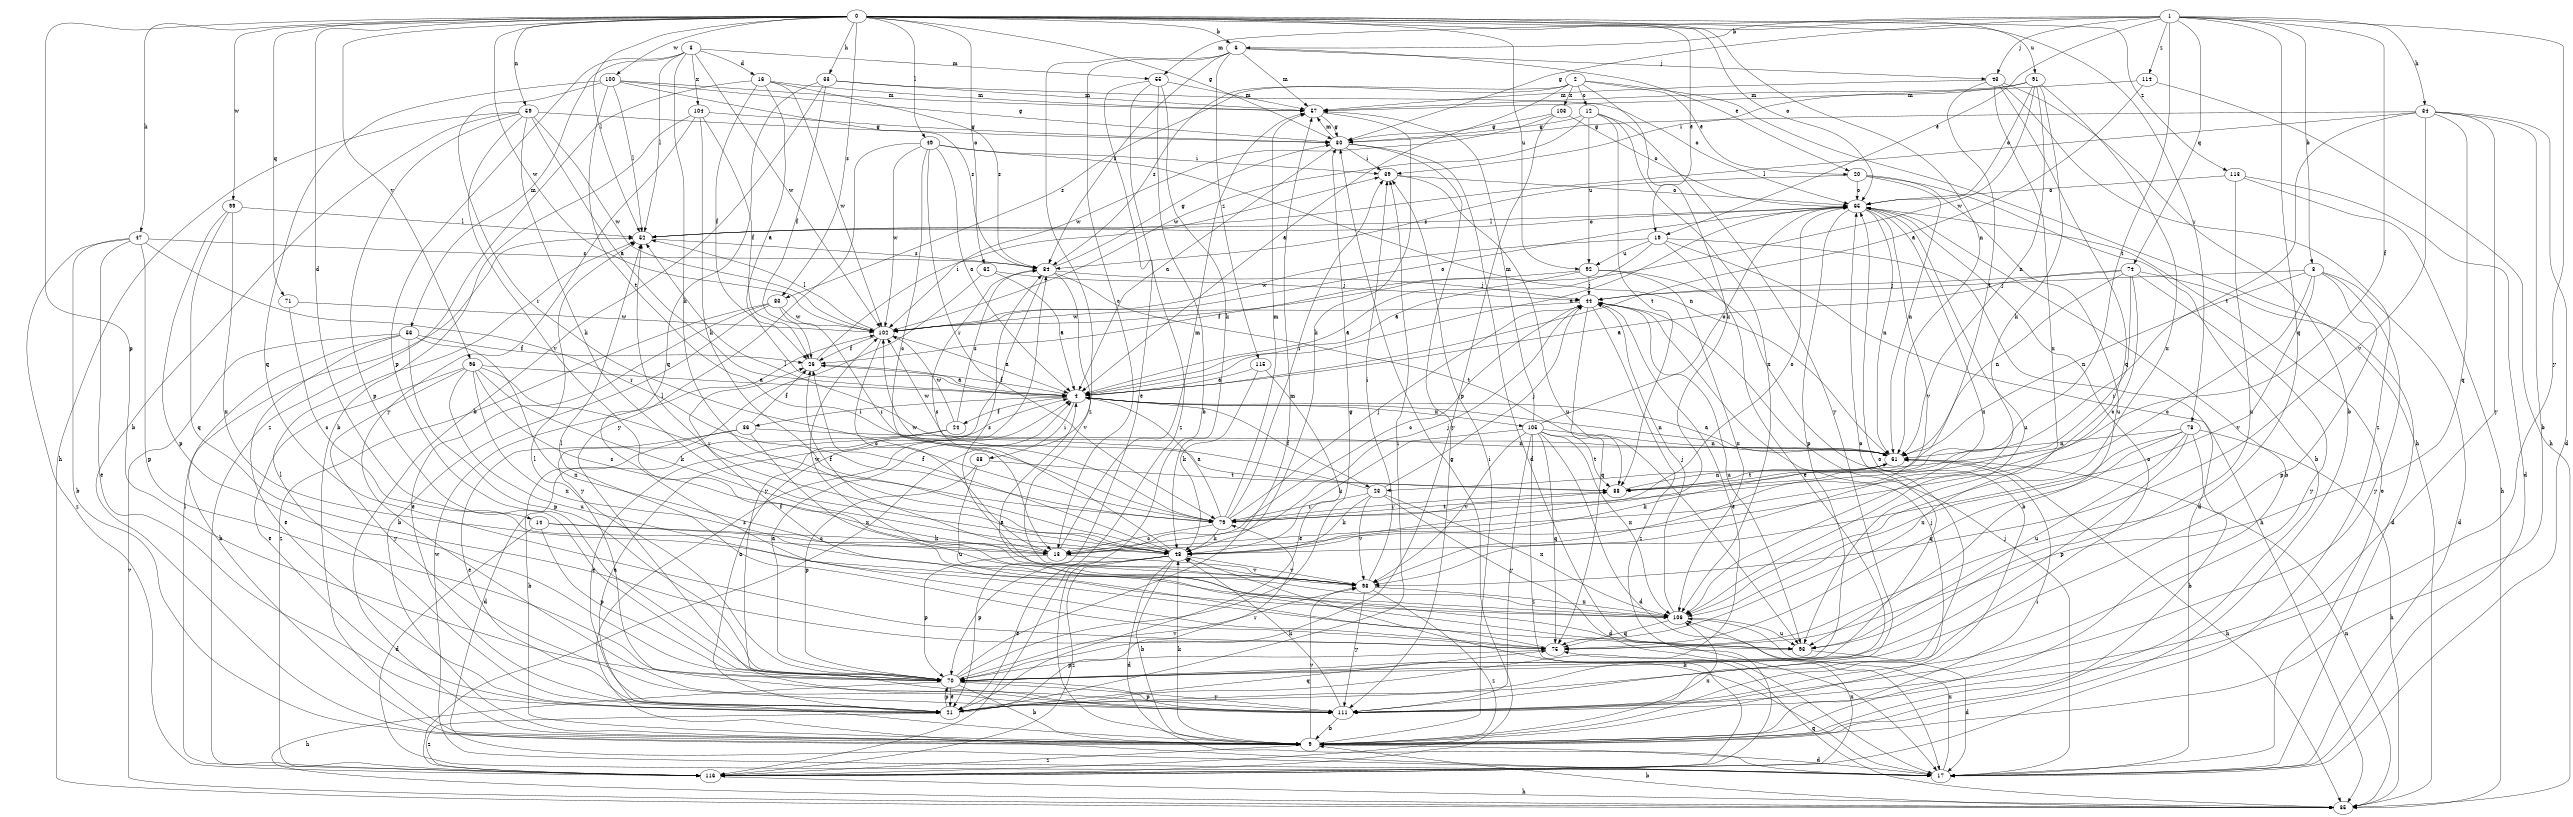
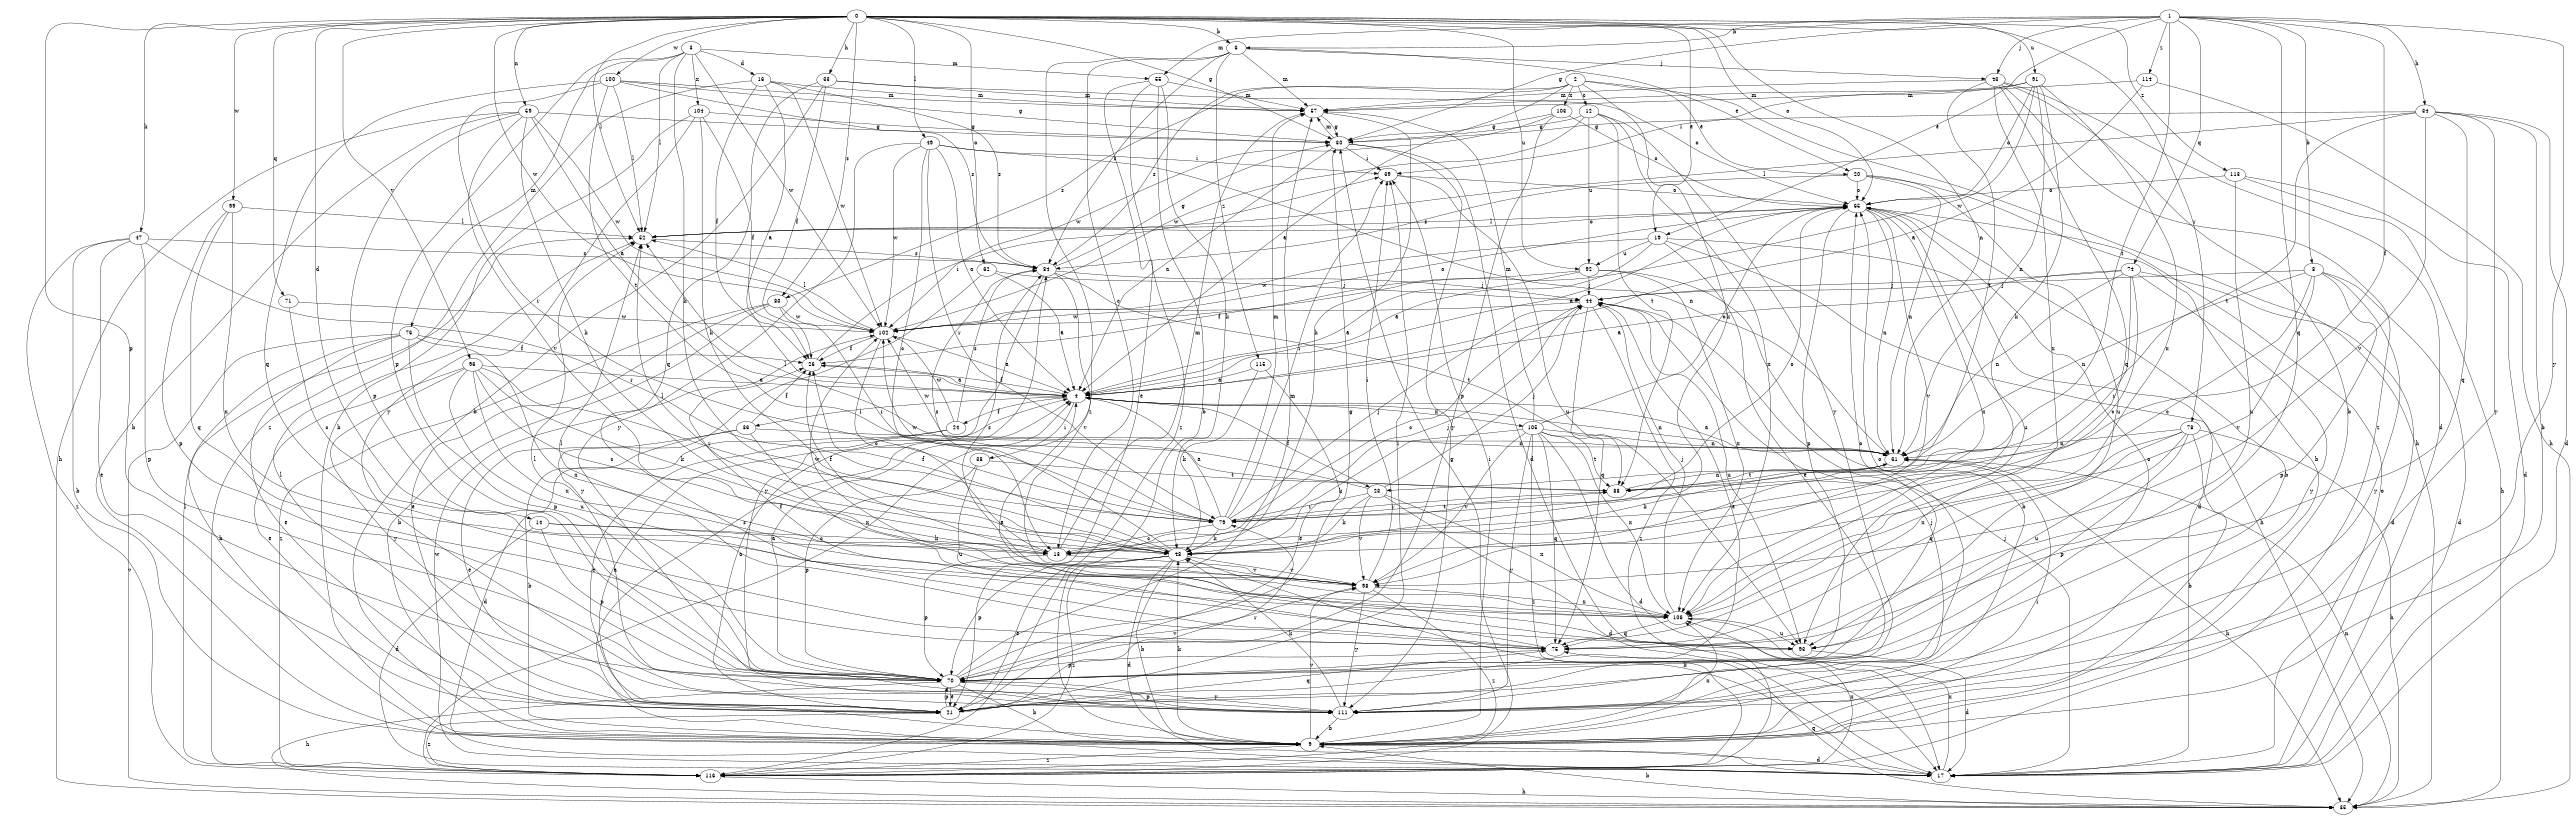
node "56": label "56" -> "76"
edge "43" -> "17": added, label "d"
